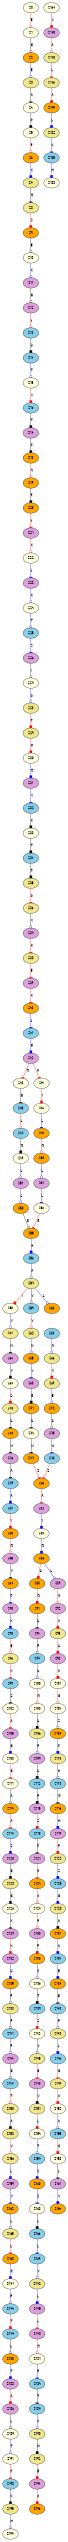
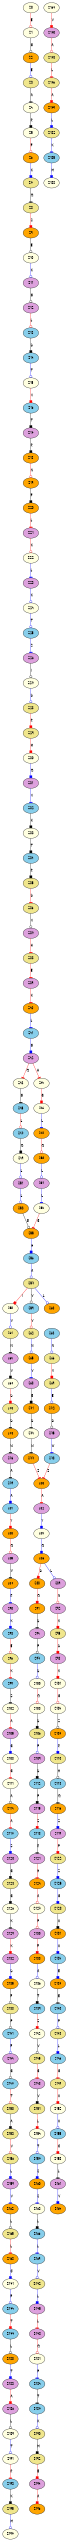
edge "S44" -> "S46": label "Y" -> "G"
edge "S116" -> "S119": label "M" -> "S"
